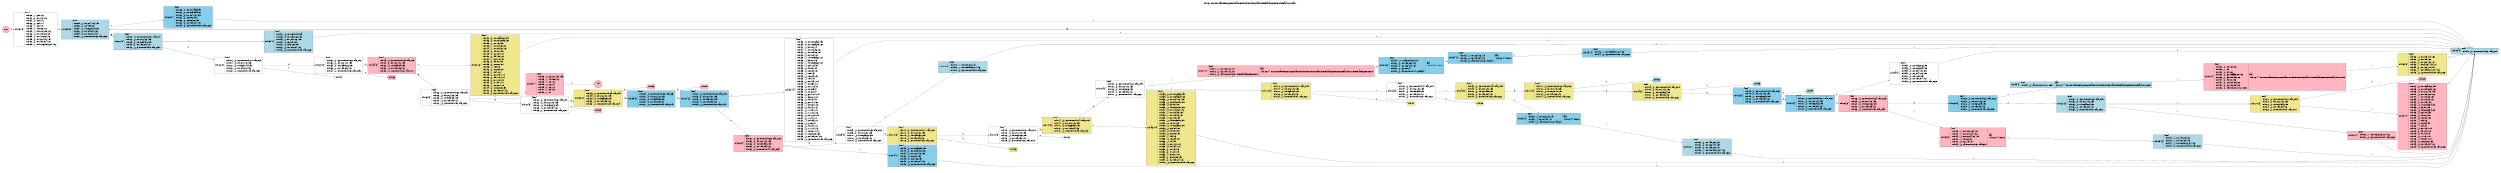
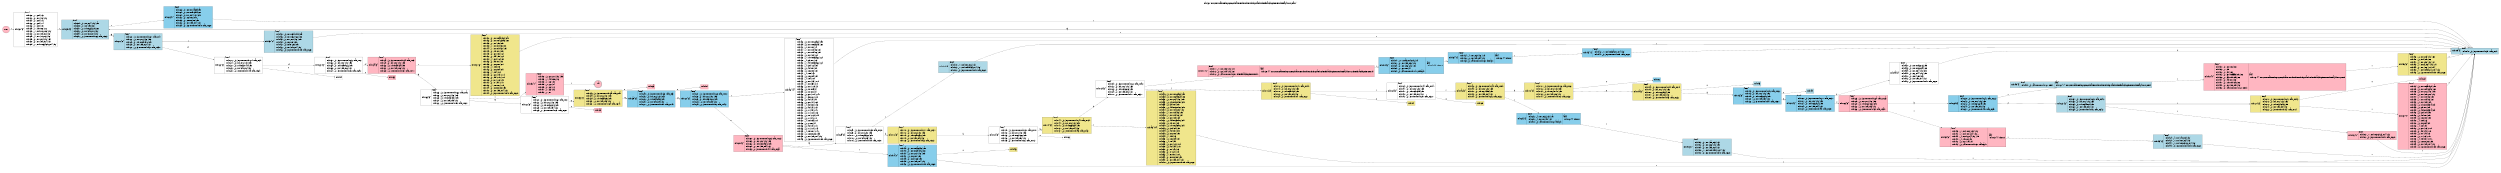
edge "0x401712 [25]" -> "0x401935": now "0x40191a [27]" -> "0x401935"
